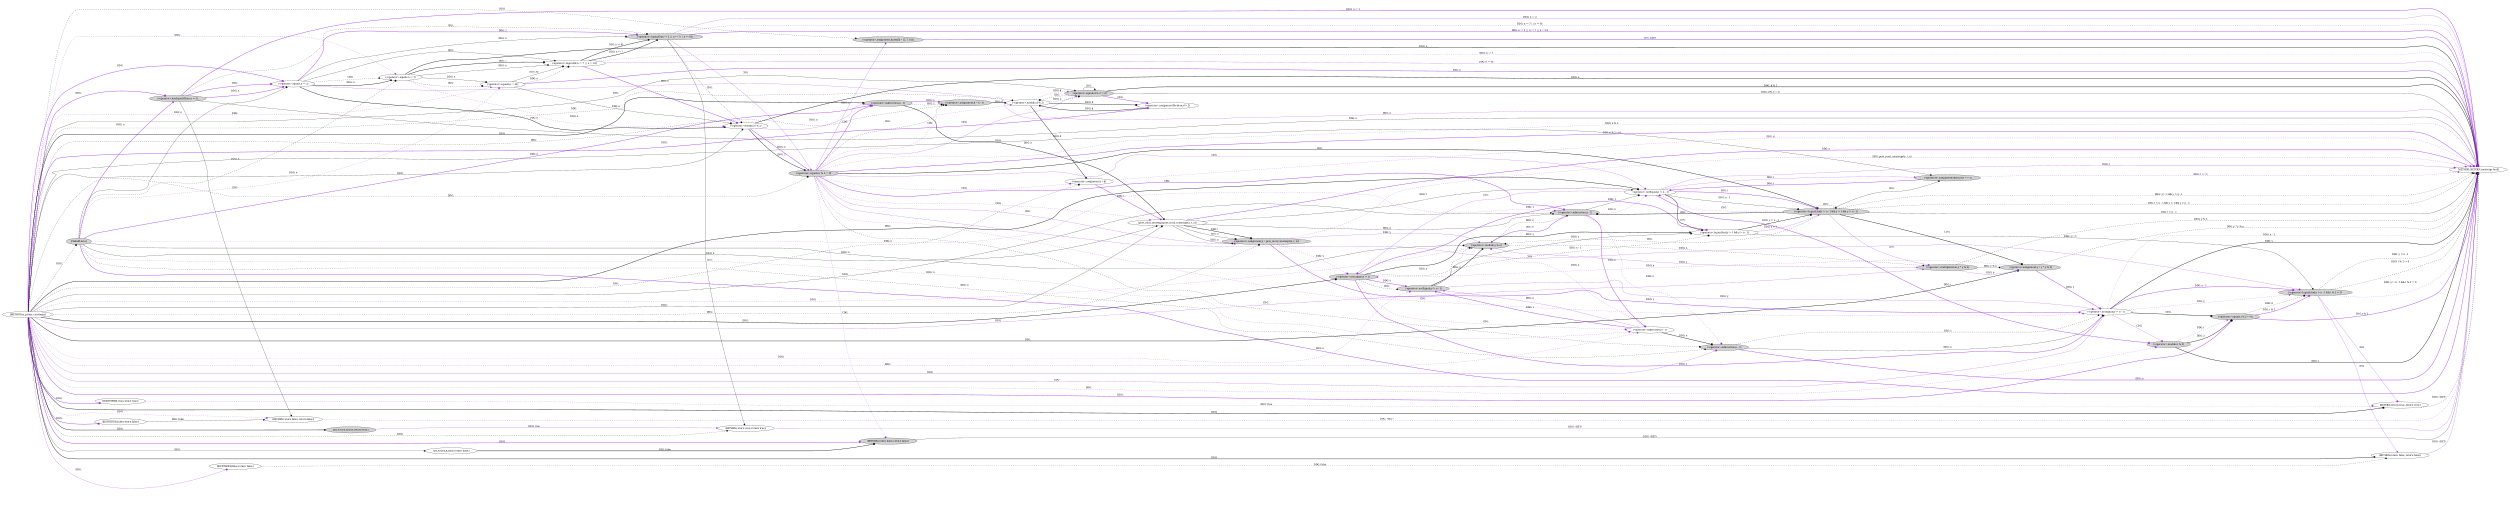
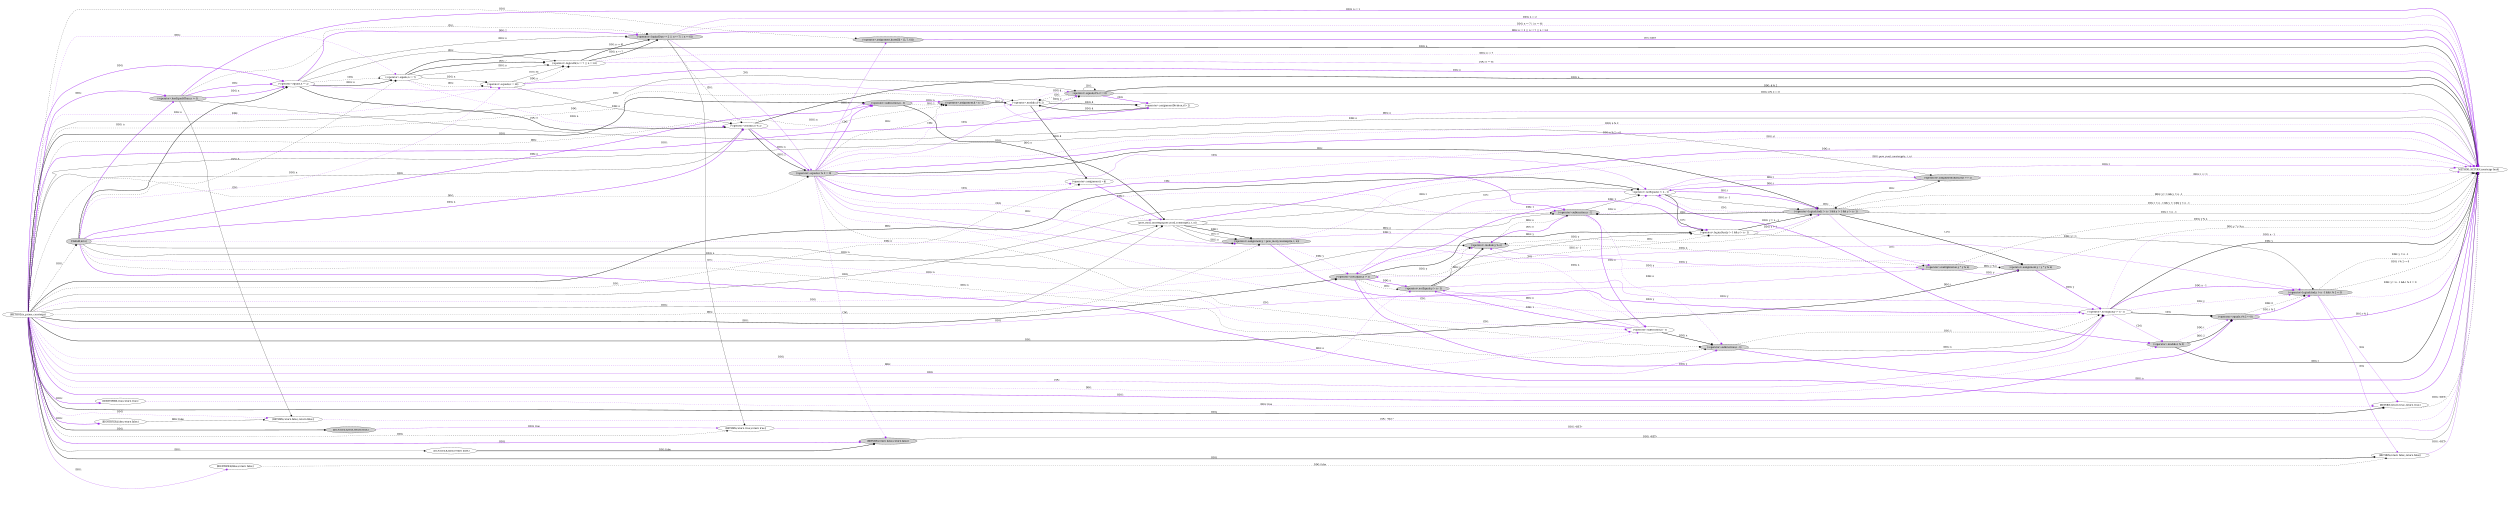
edge "(<operator>.logicalOr,n == 7 || n == 61)" -> "(<operator>.modulo,n % 2)": now "(PARAM,int n)" -> "(<operator>.modulo,n % 2)"
edge "(PARAM,int n)" -> "(<operator>.equals,n == 2)": style solid -> bold
